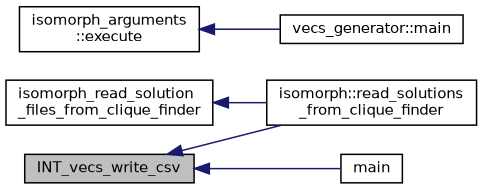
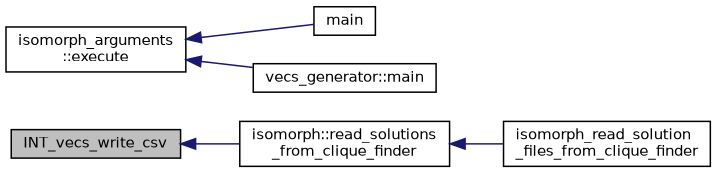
edge "isomorph::read_solutions _from_clique_finder" -> "isomorph_read_solution _files_from_clique_finder": reversed
edge "main" -> "INT_vecs_write_csv": now "main" -> "isomorph_arguments ::execute"
